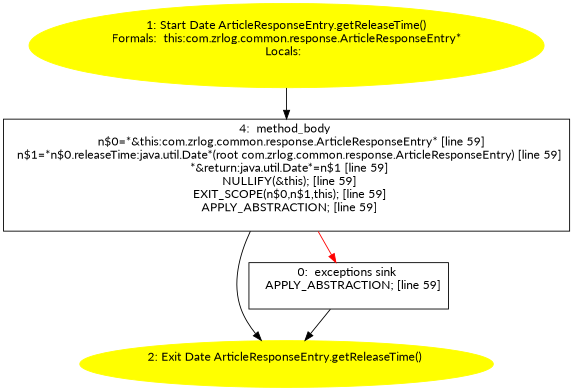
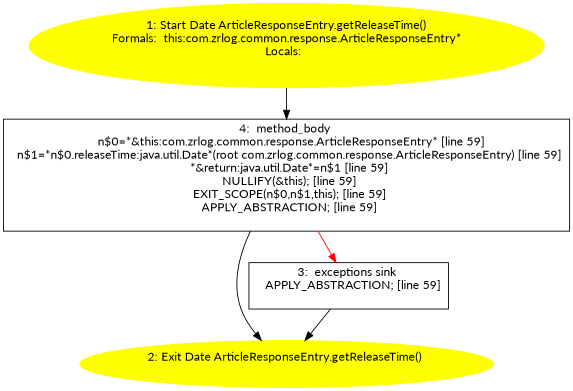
node "0:  exceptions sink APPLY_ABSTRACTION; [line 59]": label "0:  exceptions sink APPLY_ABSTRACTION; [line 59]" -> "3:  exceptions sink APPLY_ABSTRACTION; [line 59]"
